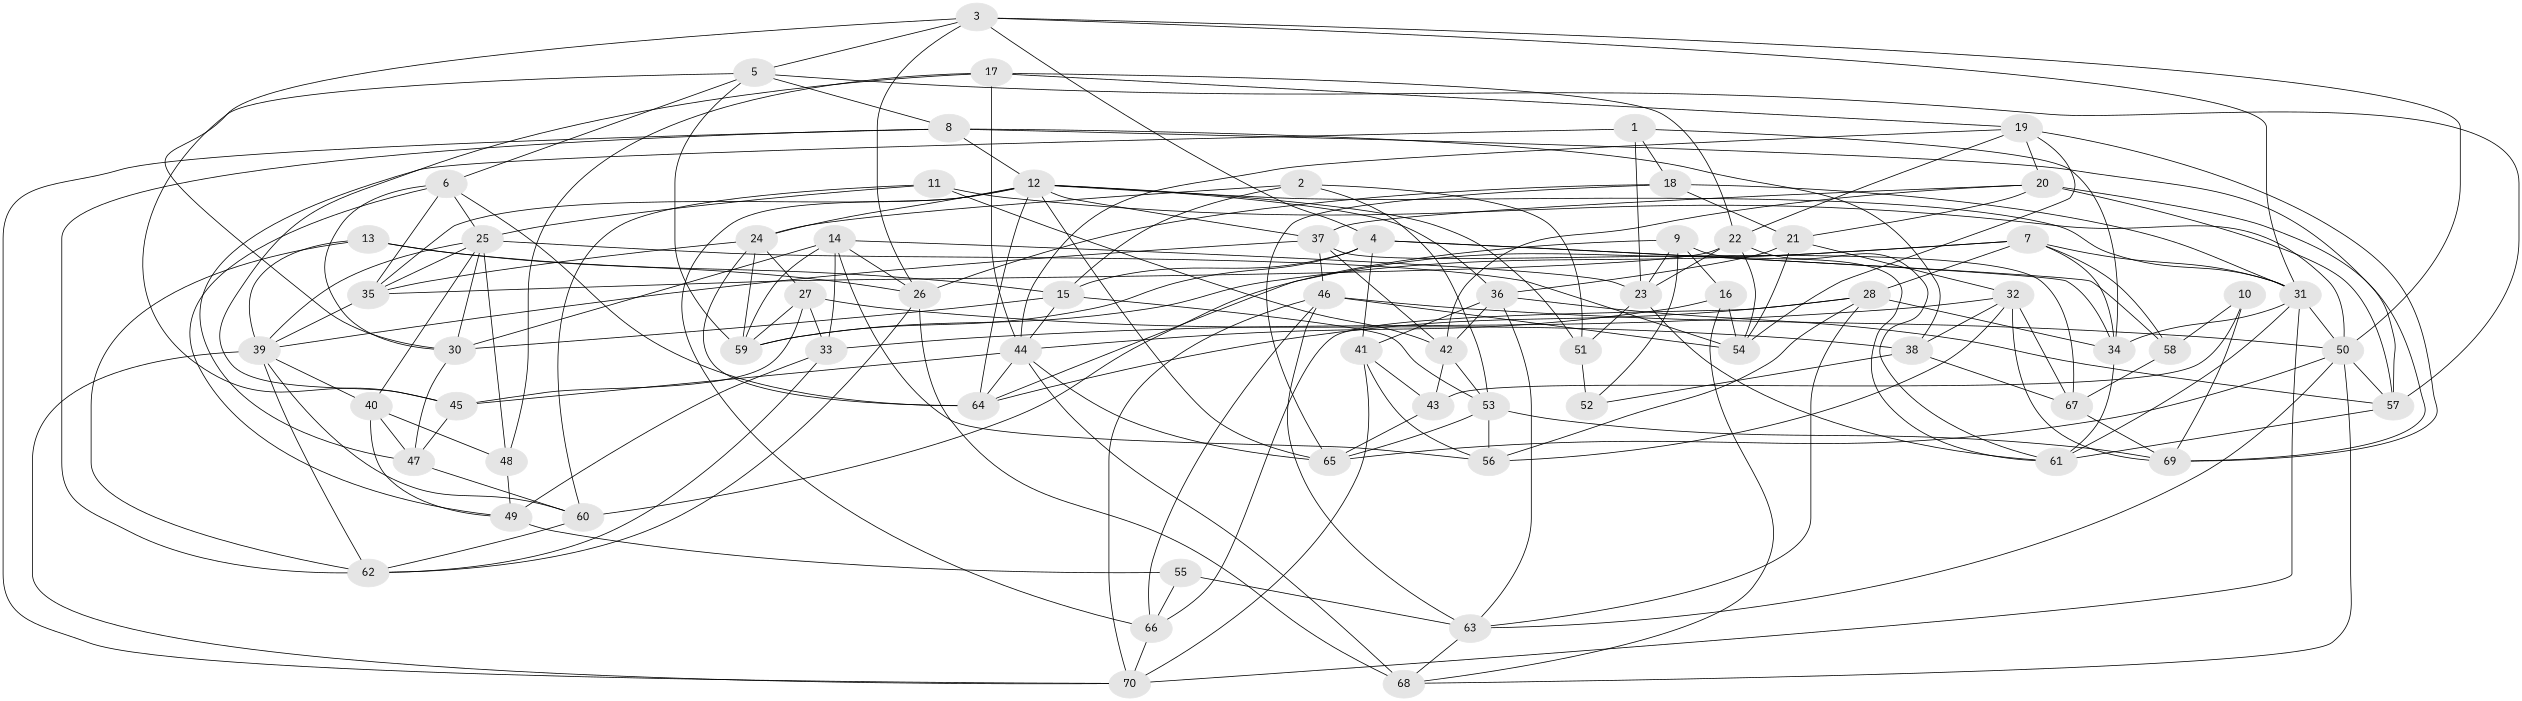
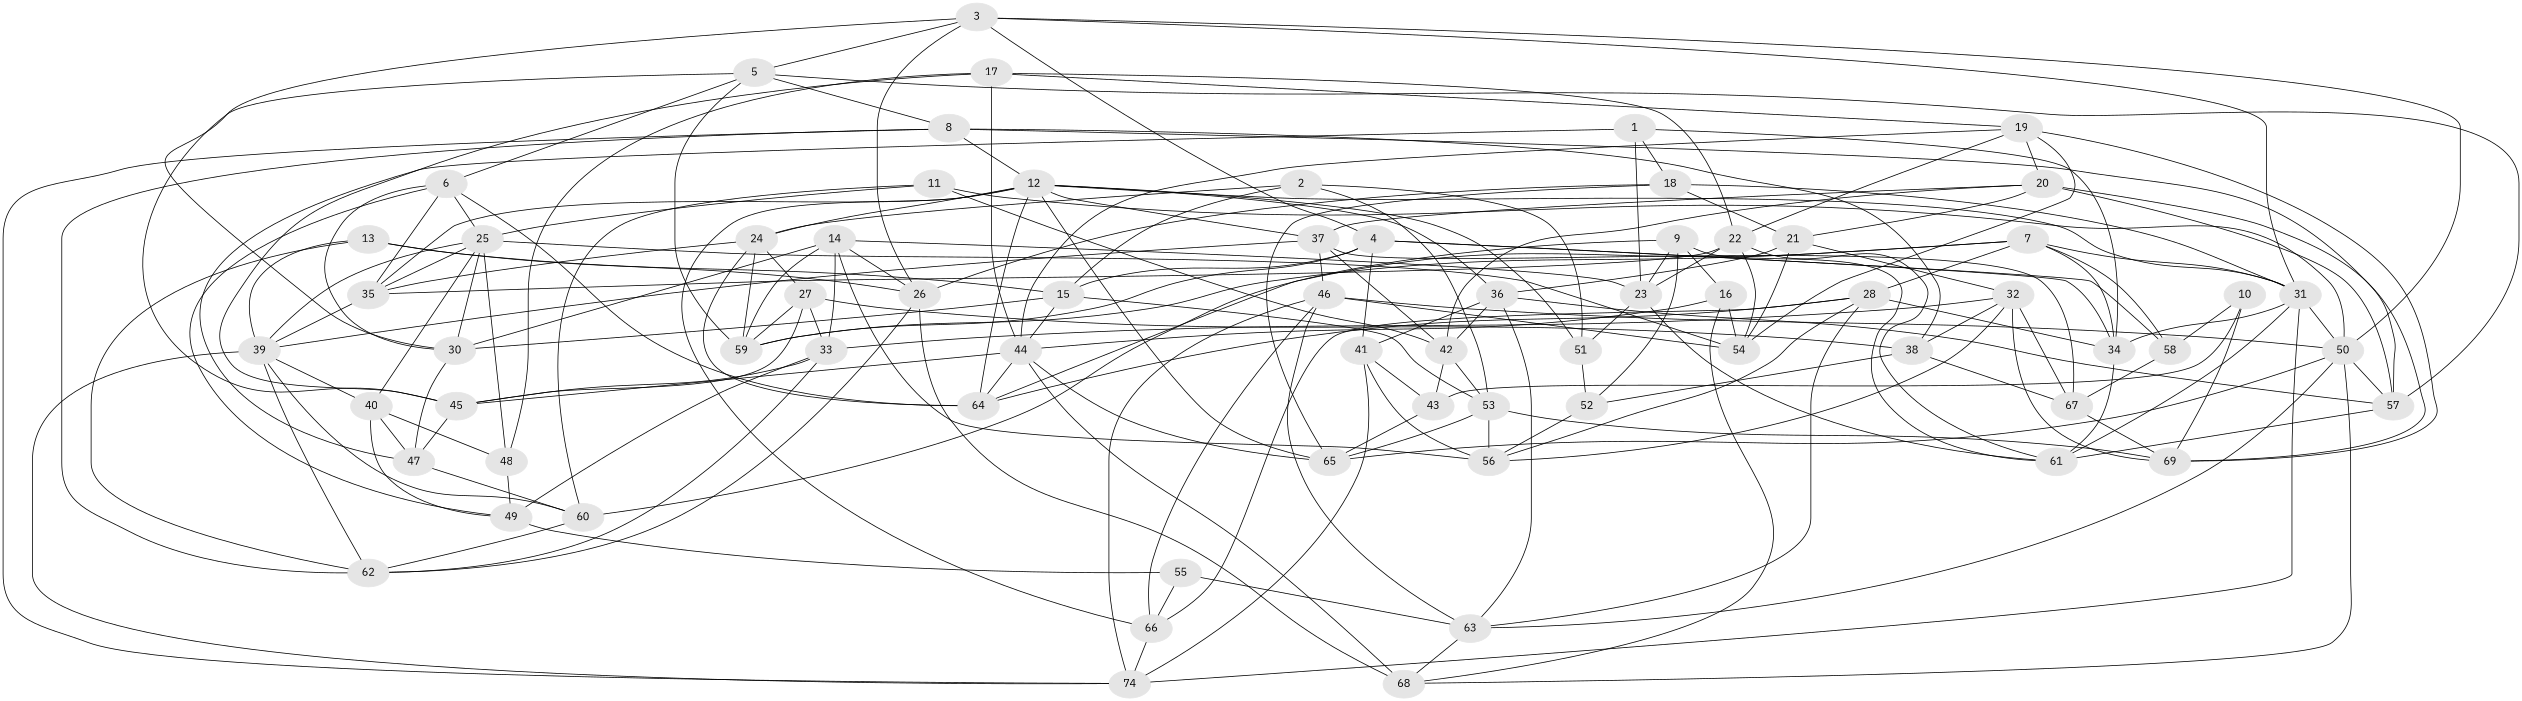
edge "33" -- "45": added
edge "52" -- "56": added
node "70": label "70" -> "74"
